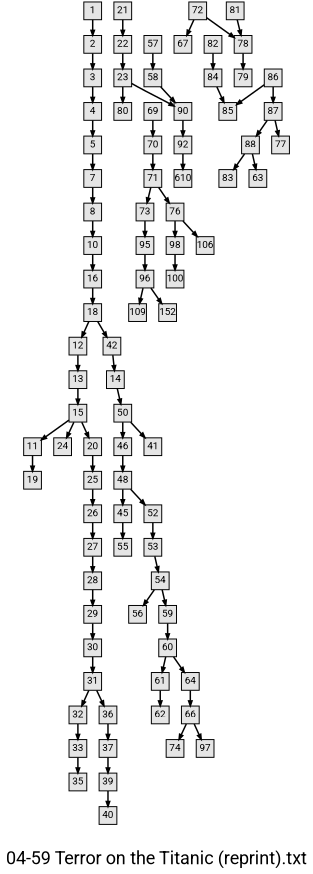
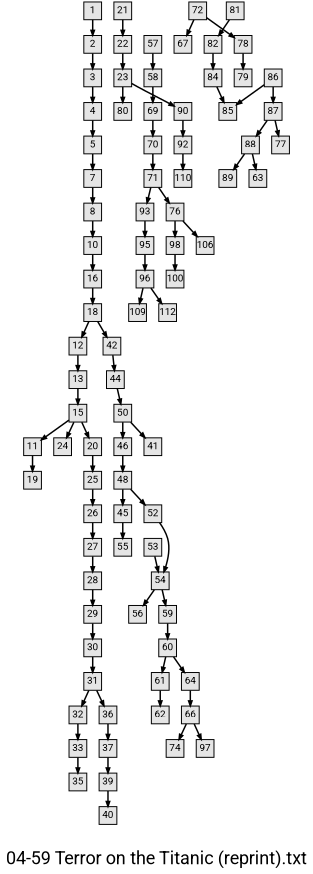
edge "81" -> "78": now "81" -> "82"
edge "58" -> "90": now "58" -> "69"
node "610": label "610" -> "110"
node "83": label "83" -> "89"
node "73": label "73" -> "93"
node "152": label "152" -> "112"
node "14": label "14" -> "44"
edge "52" -> "53": now "52" -> "54"
